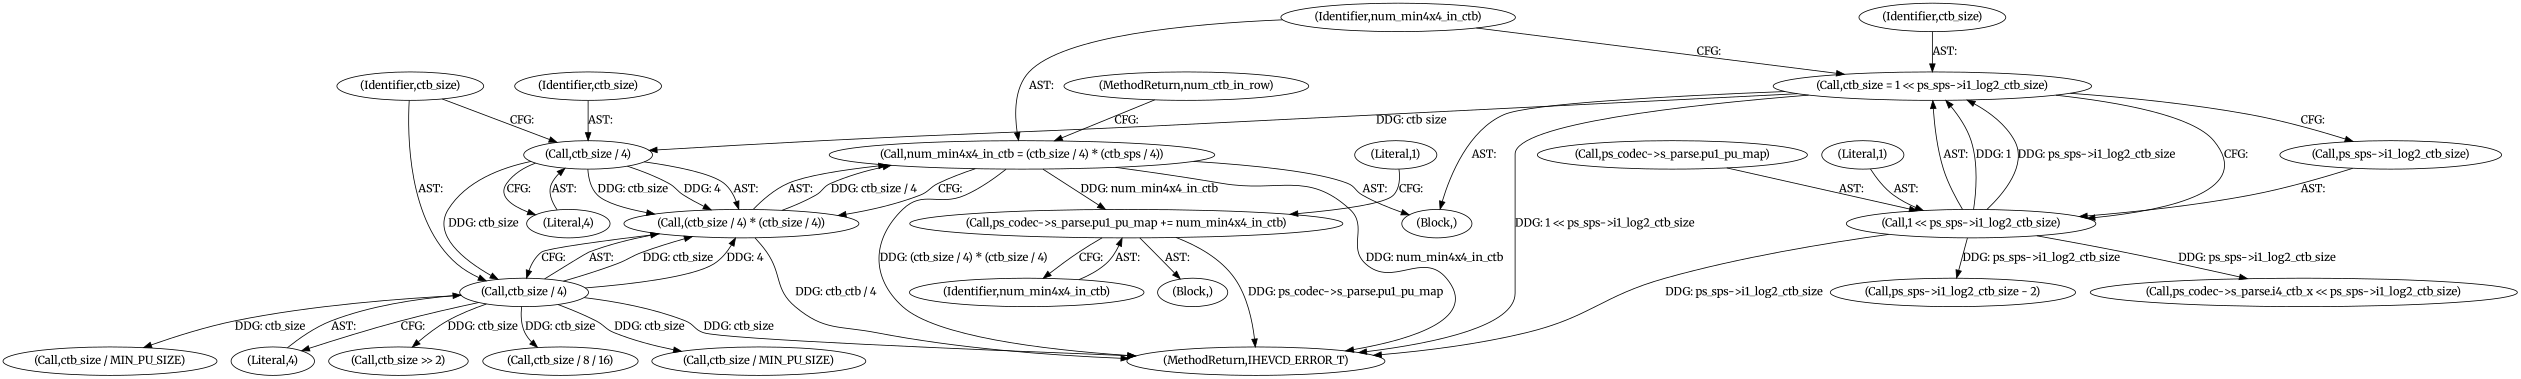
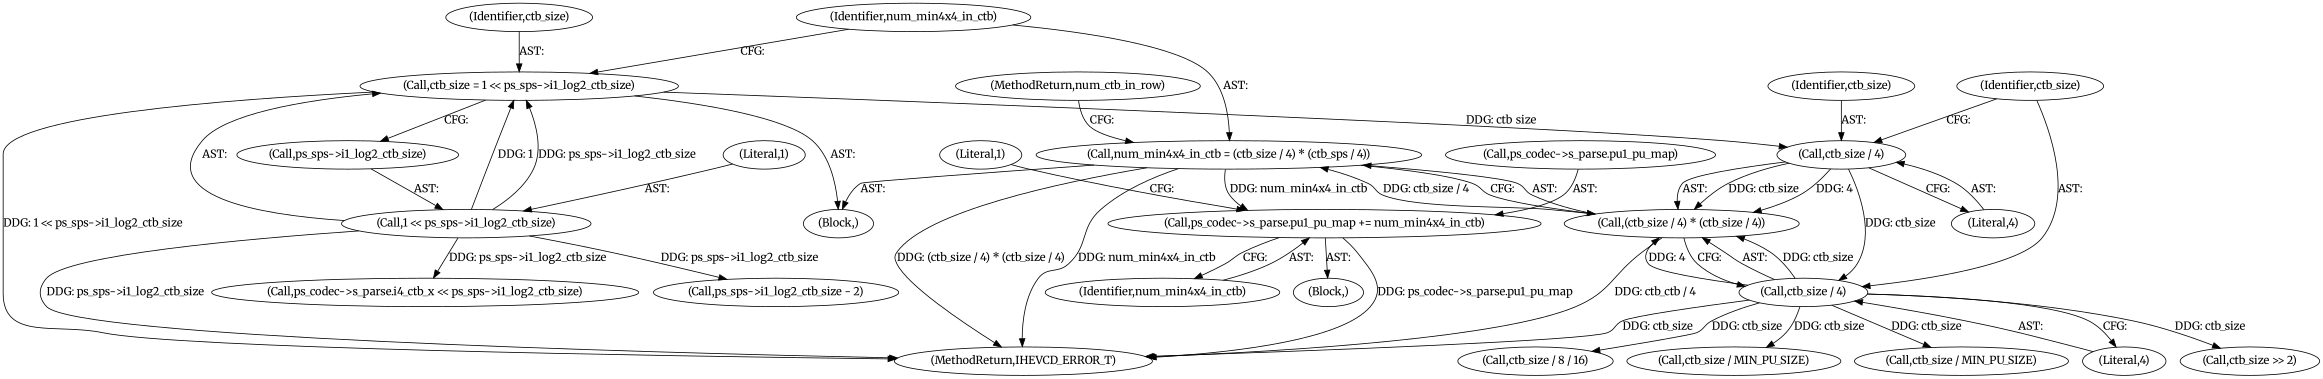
edge "(Call,ctb_size = 1 << ps_sps->i1_log2_ctb_size)" -> "(Call,1 << ps_sps->i1_log2_ctb_size)": removed, label "CFG:"
edge "(Call,ps_codec->s_parse.pu1_pu_map)" -> "(Call,1 << ps_sps->i1_log2_ctb_size)": now "(Call,ps_codec->s_parse.pu1_pu_map)" -> "(Call,ps_codec->s_parse.pu1_pu_map += num_min4x4_in_ctb)"
